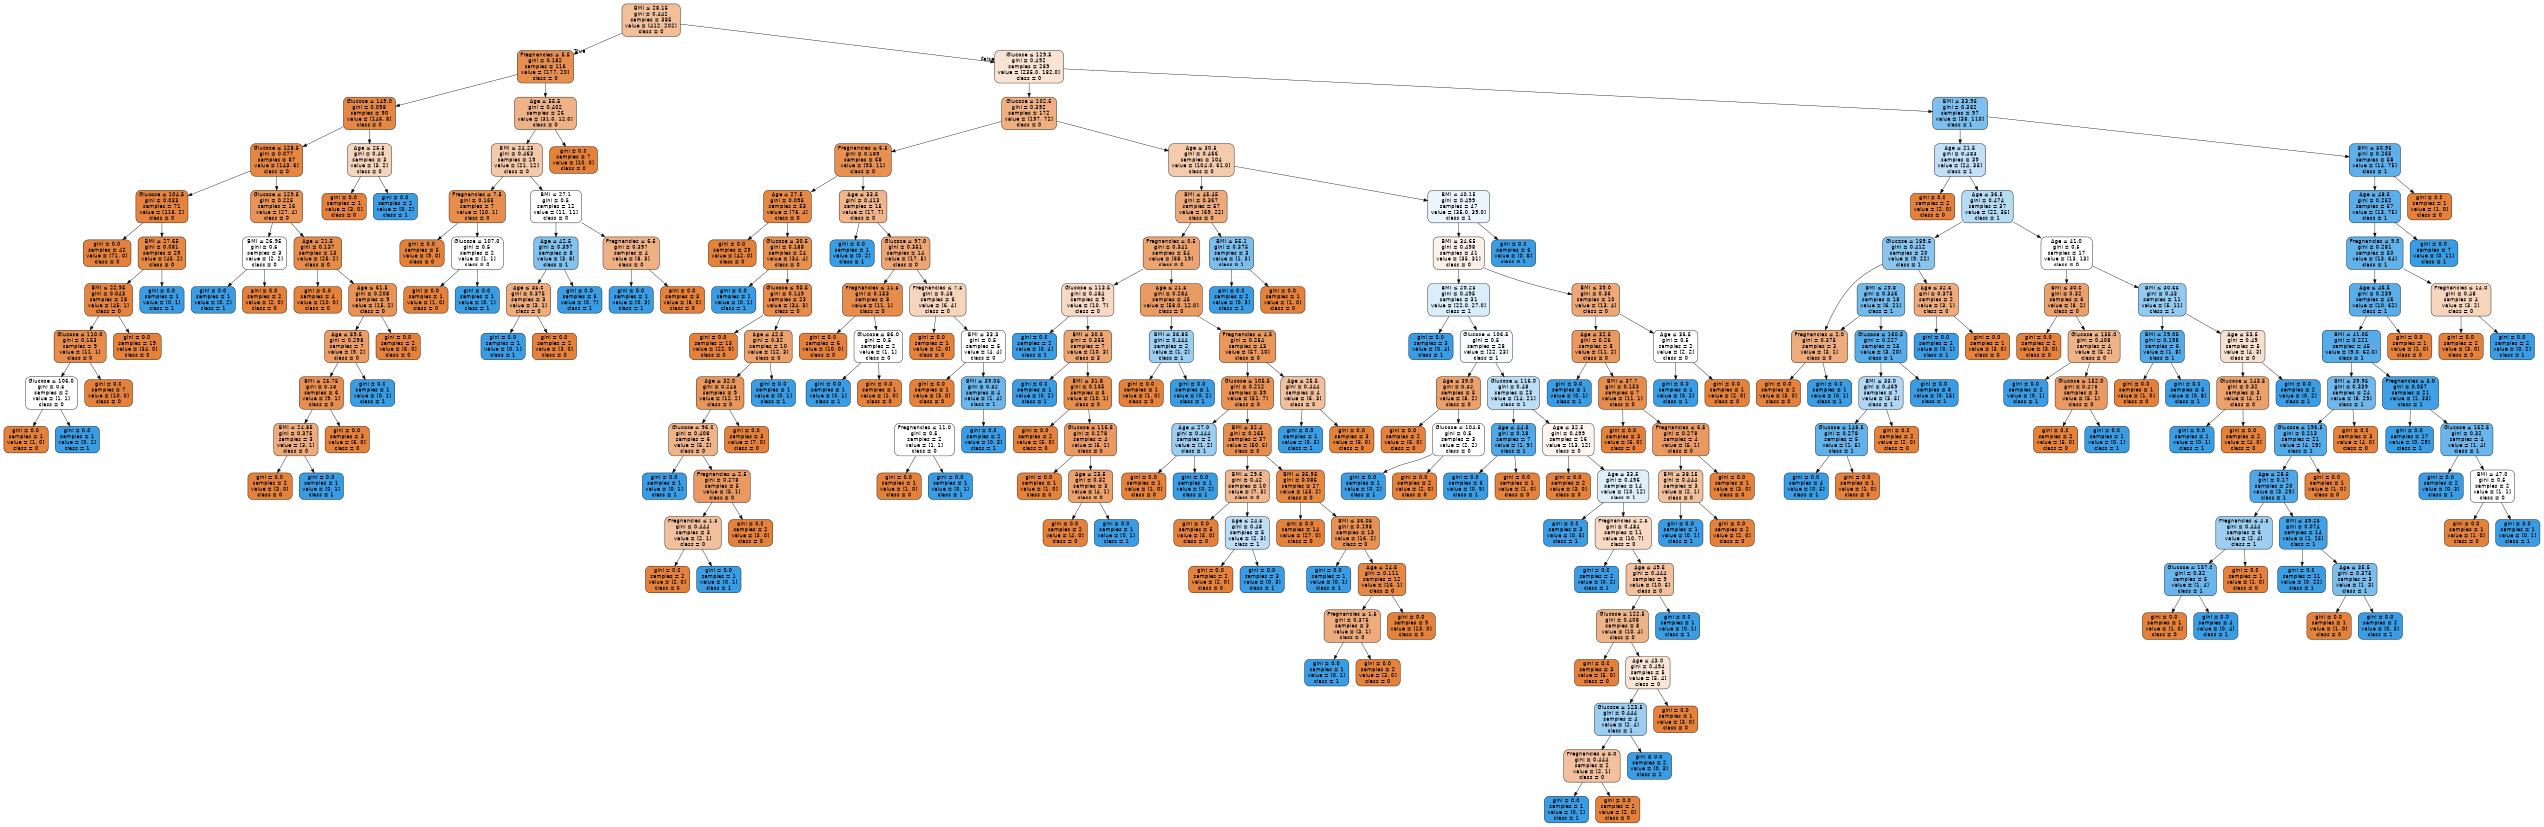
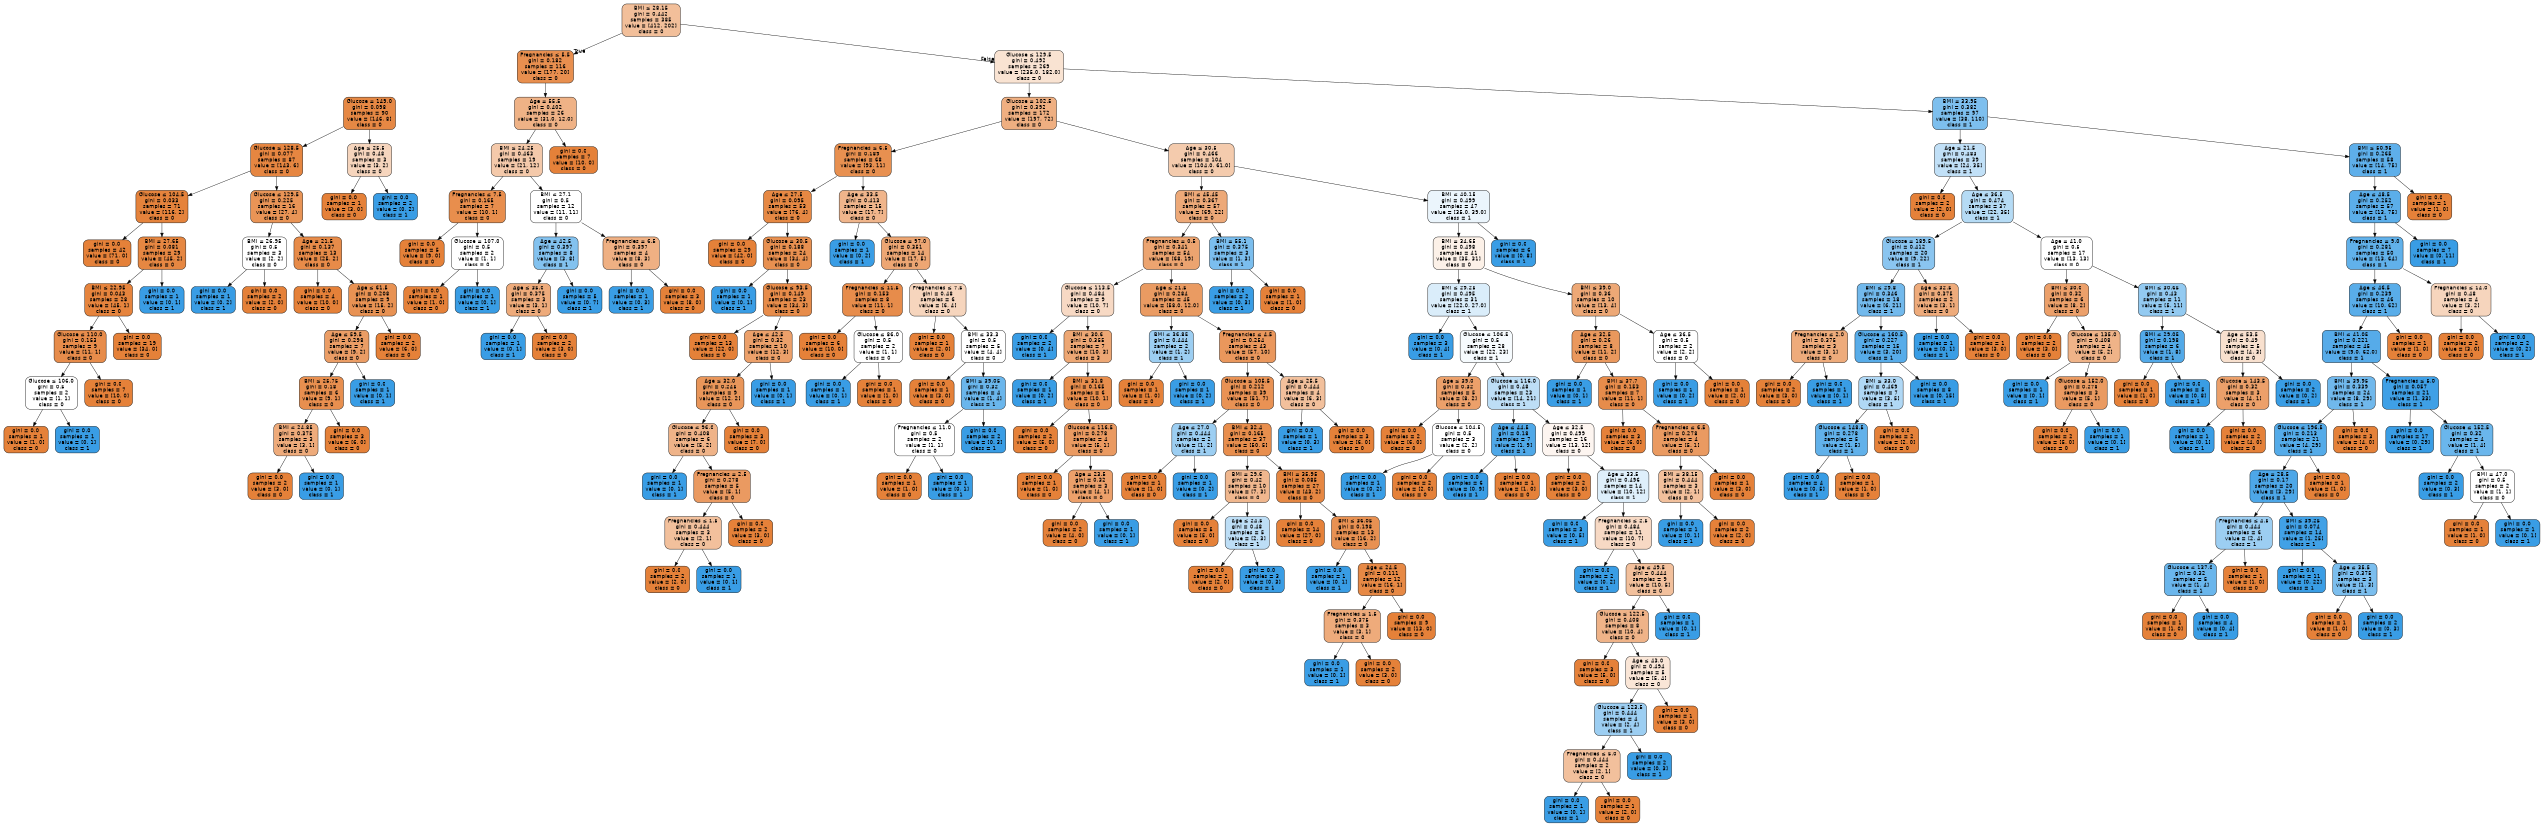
edge "Pregnancies ≤ 5.5" -> "Glucose ≤ 149.0": removed
edge "Glucose ≤ 189.5" -> "Pregnancies ≤ 2.0": now "Glucose ≤ 189.5" -> "BMI ≤ 29.8"
edge "BMI ≤ 39.05" -> "Pregnancies ≤ 11.0": added
